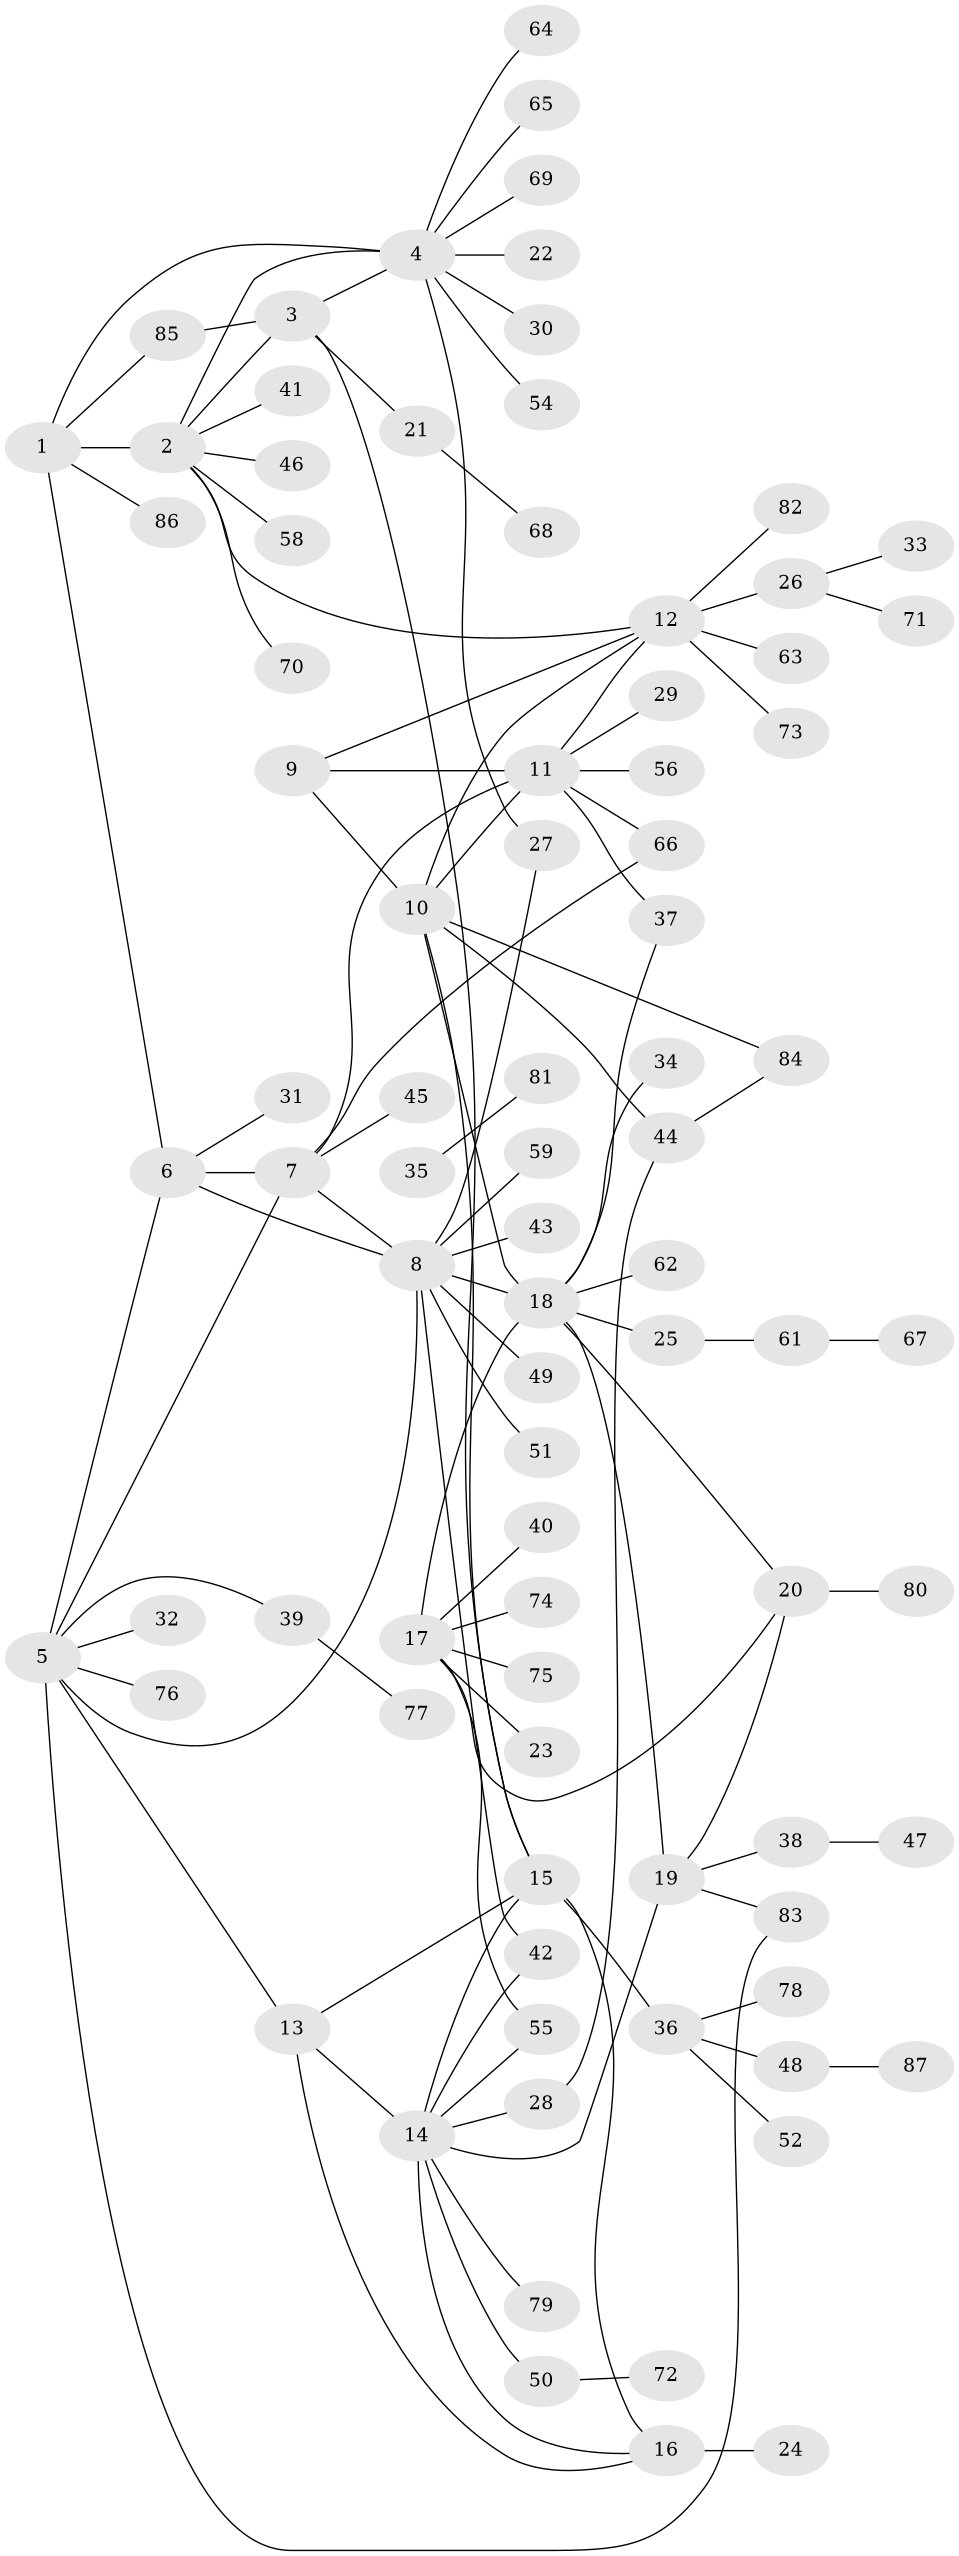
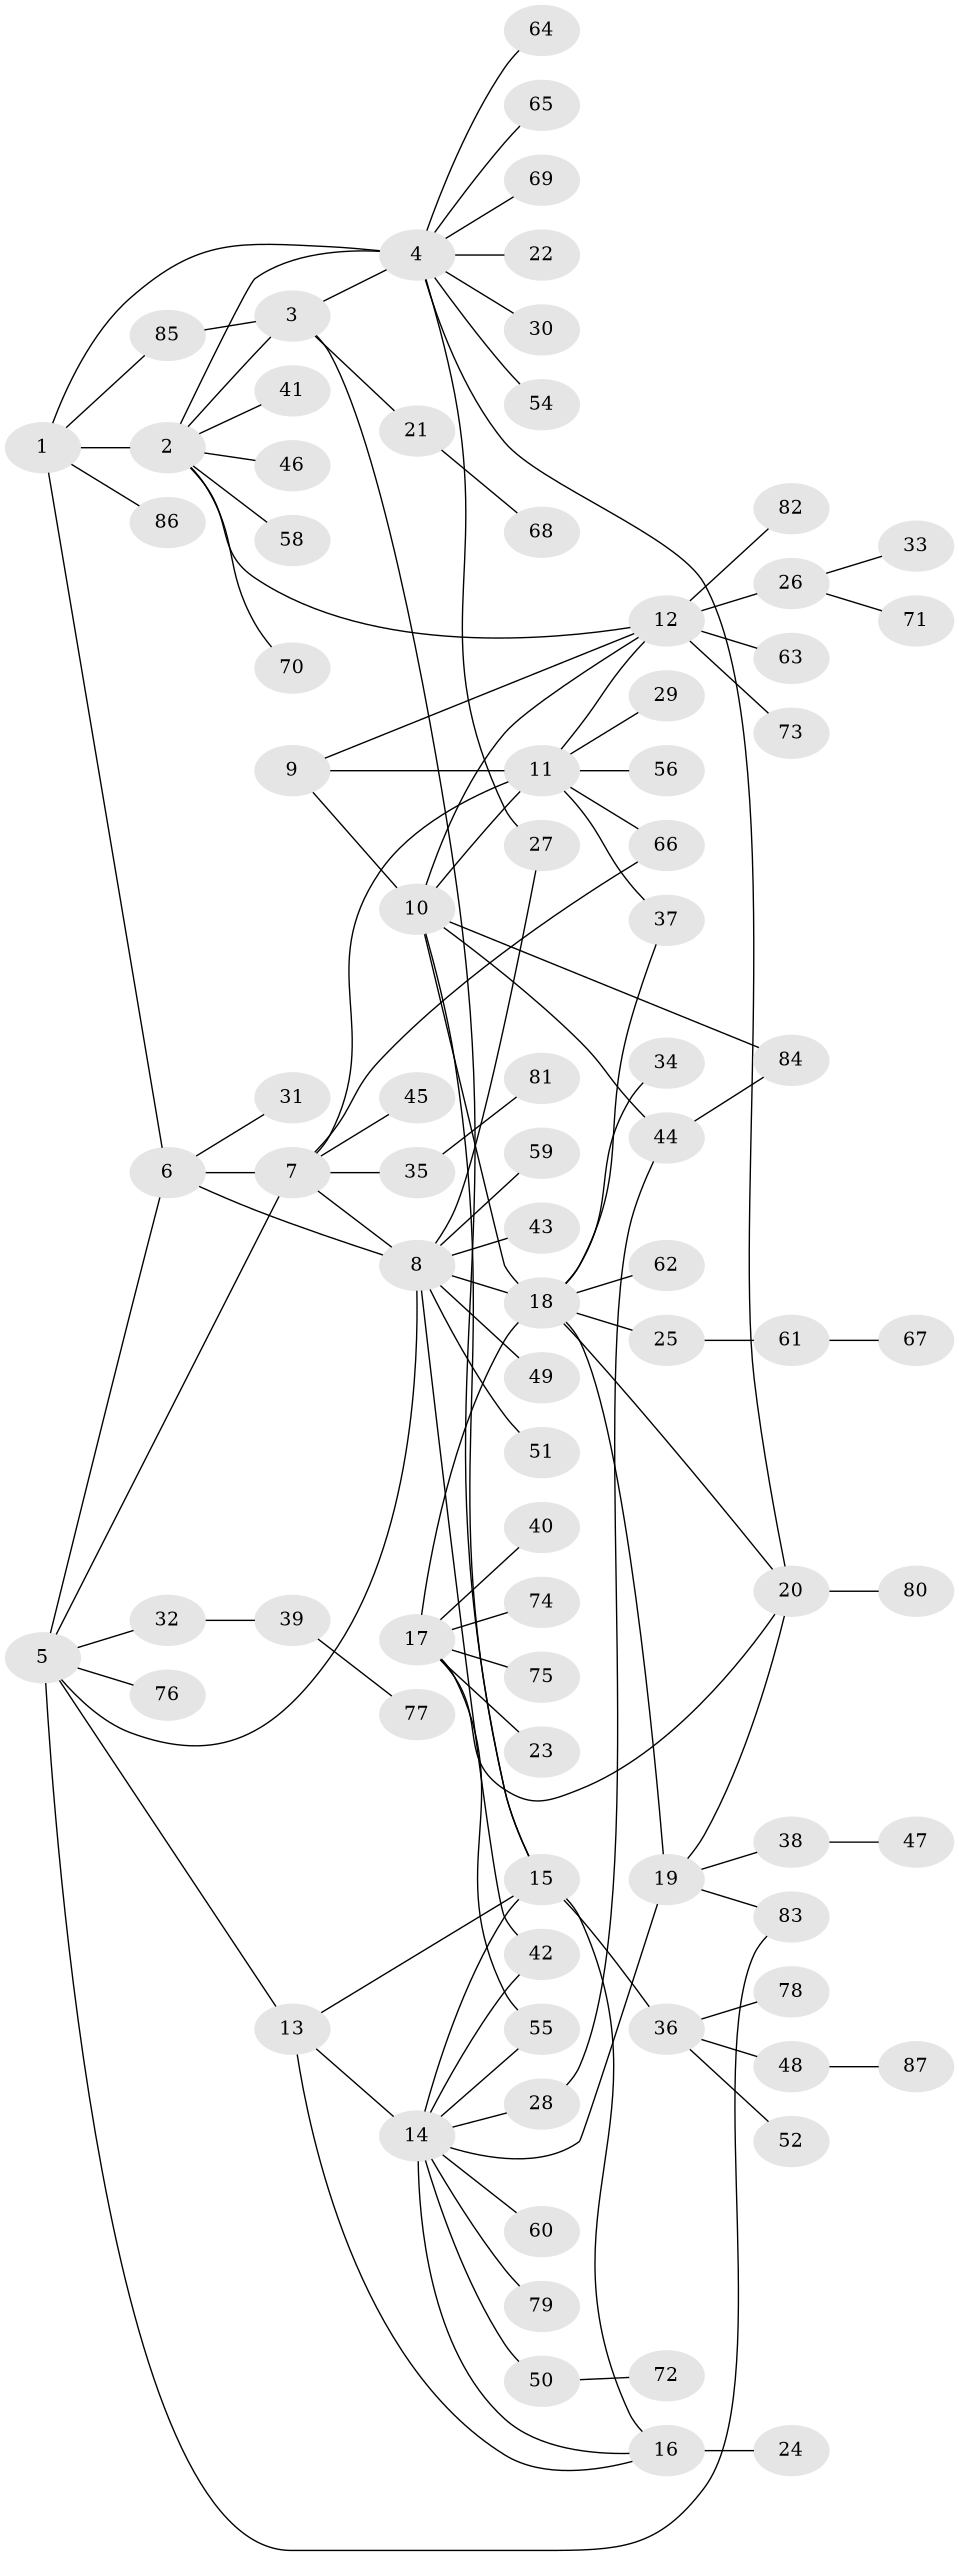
edge "4" -- "20": added
edge "7" -- "35": added
edge "39" -- "5": now "39" -- "32"
node "60": added
